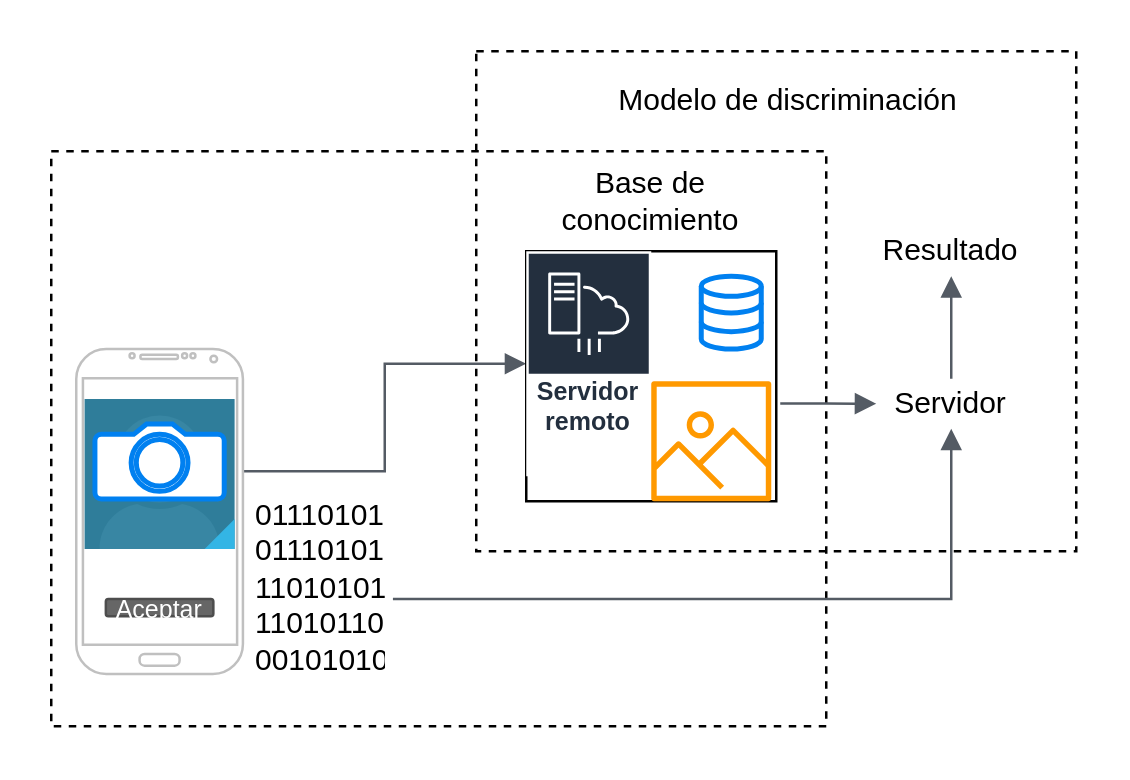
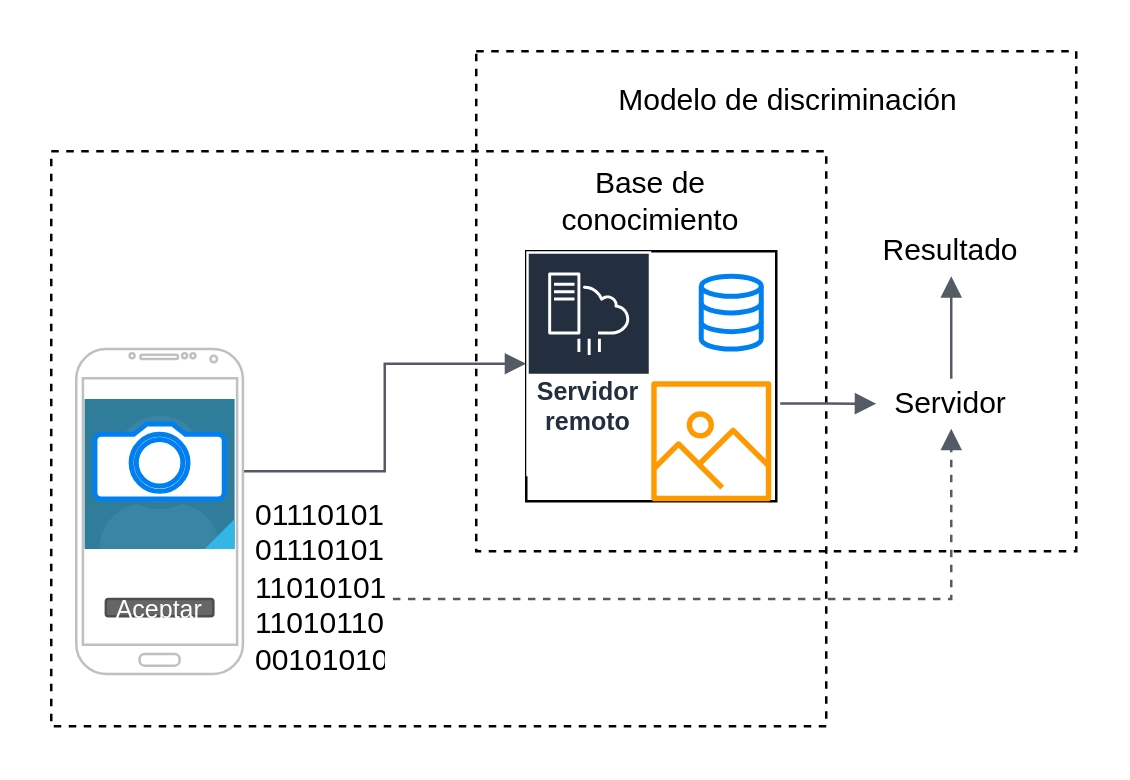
edge "01110101 01110101 11010101 11010110 00101010" -> "Servidor": style solid -> dashed
